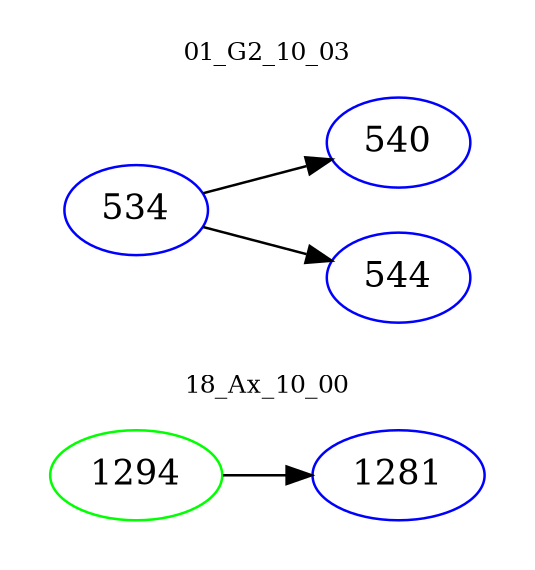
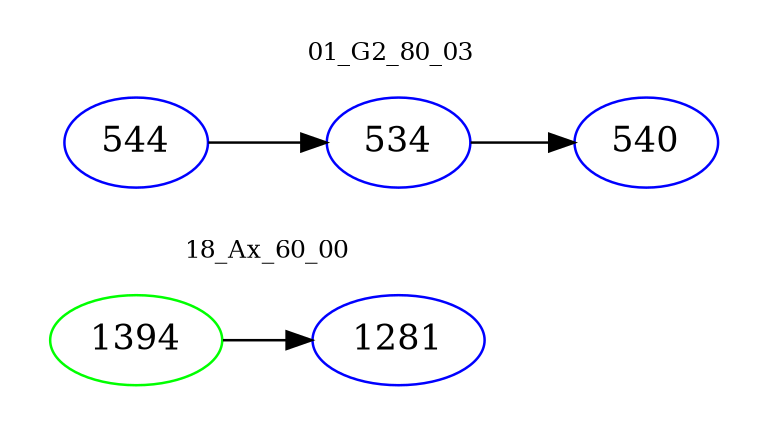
cluster "01_G2_10_03": label "01_G2_10_03" -> "01_G2_80_03"
edge "534" -> "544": reversed
cluster "18_Ax_10_00": label "18_Ax_10_00" -> "18_Ax_60_00"
node "1294": label "1294" -> "1394"
